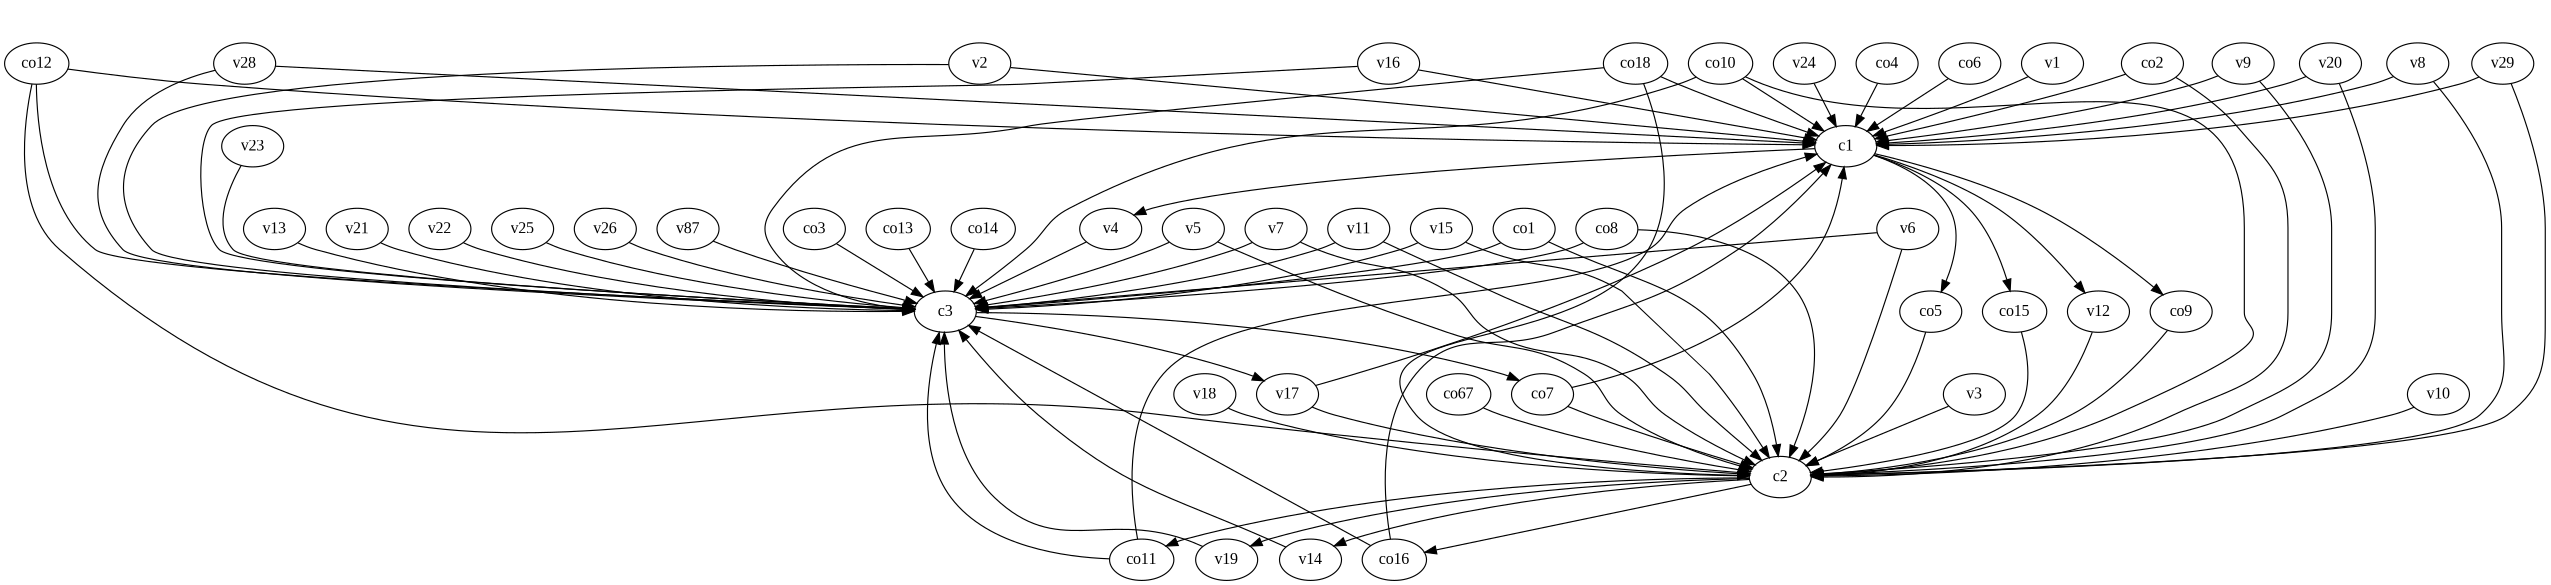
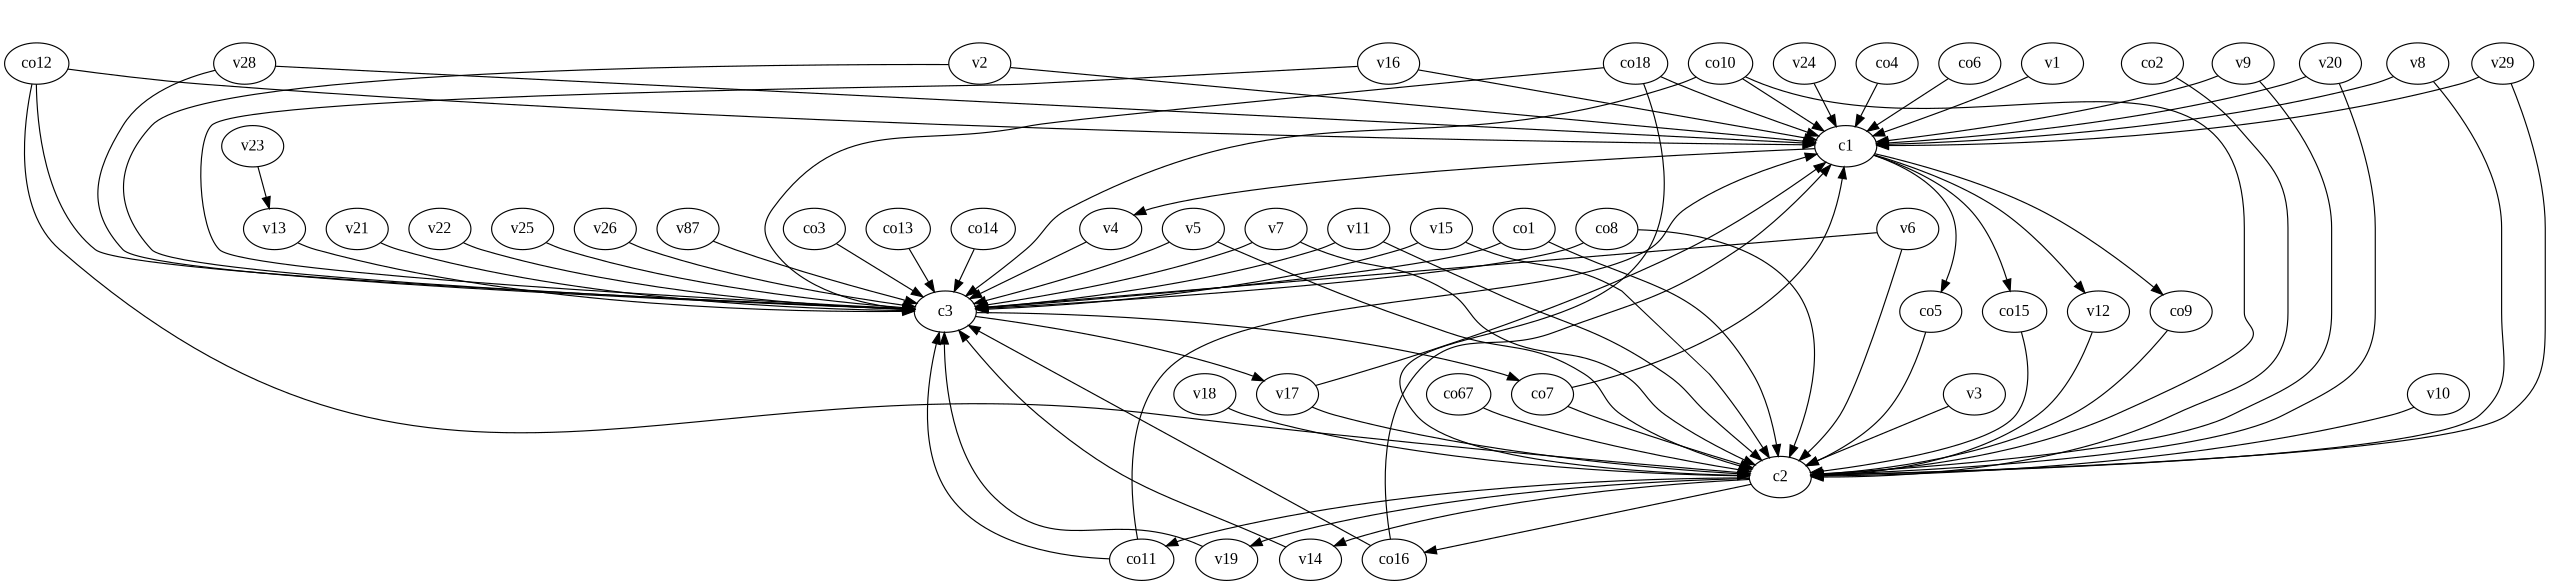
edge "co2" -> "c1": removed
edge "v23" -> "c3": now "v23" -> "v13"
